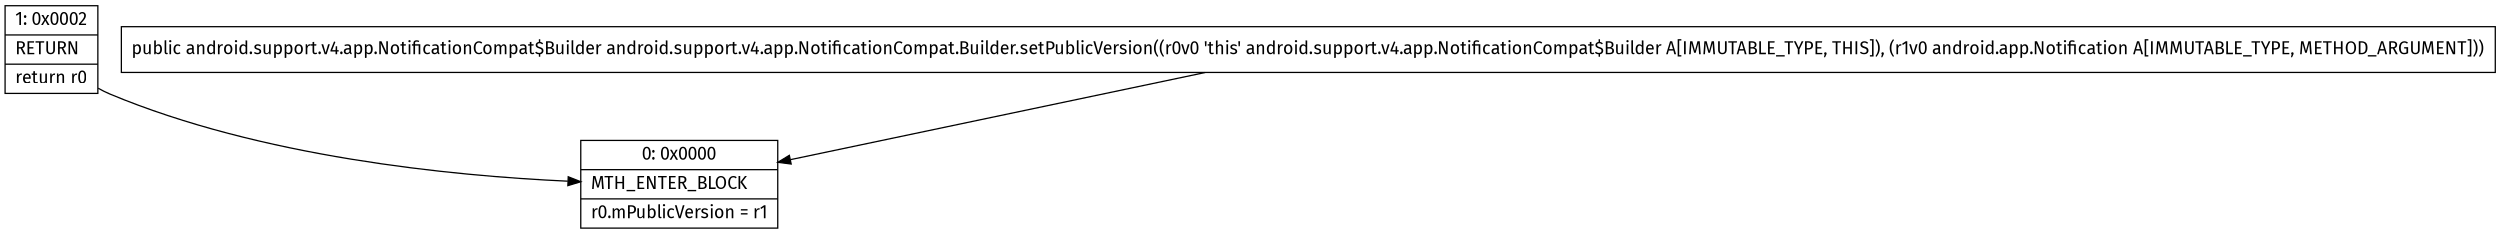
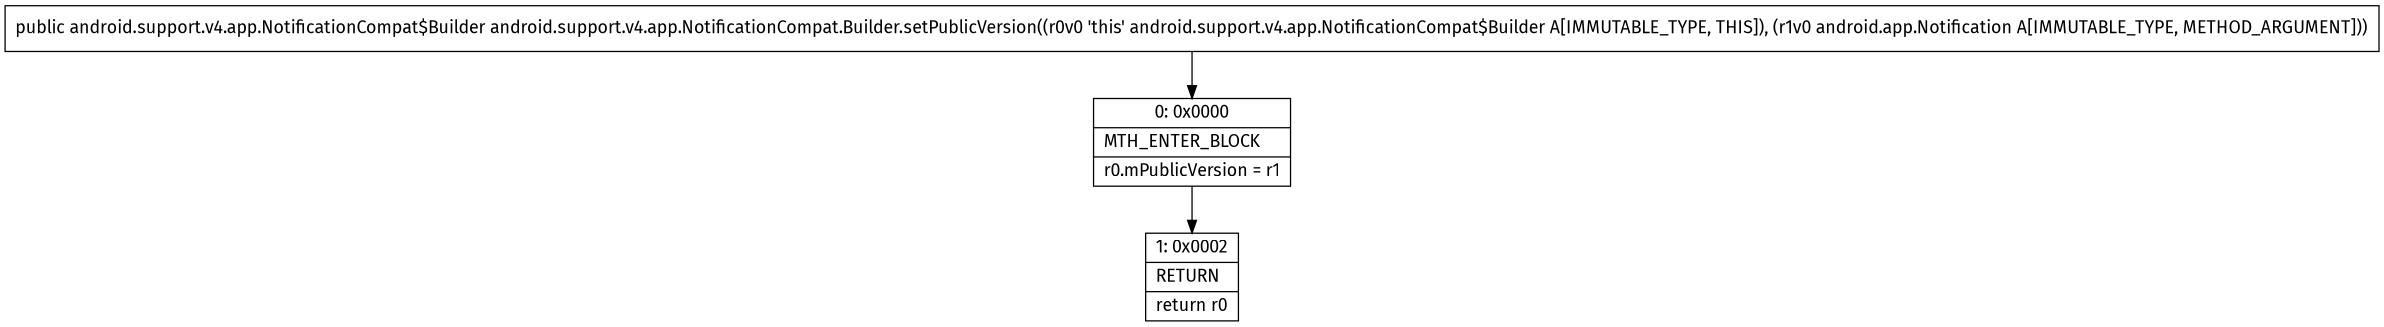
edge "1: 0x0002" -> "0: 0x0000": reversed
